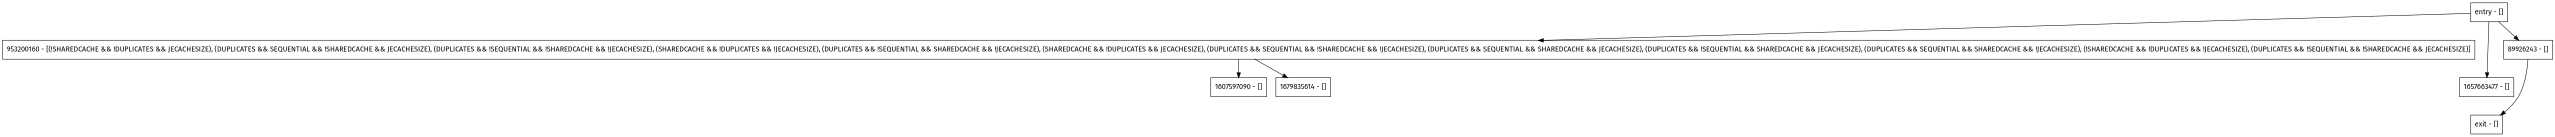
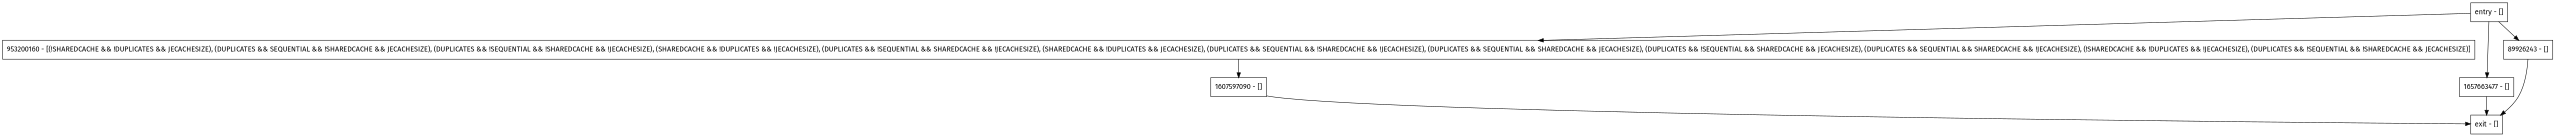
node "1679835614 - []": removed
edge "1657663477 - []" -> "exit - []": added
edge "1607597090 - []" -> "exit - []": added
